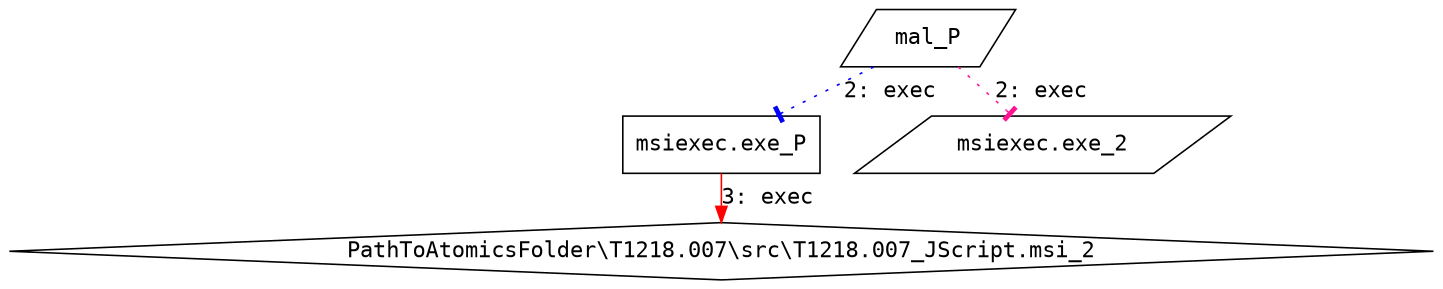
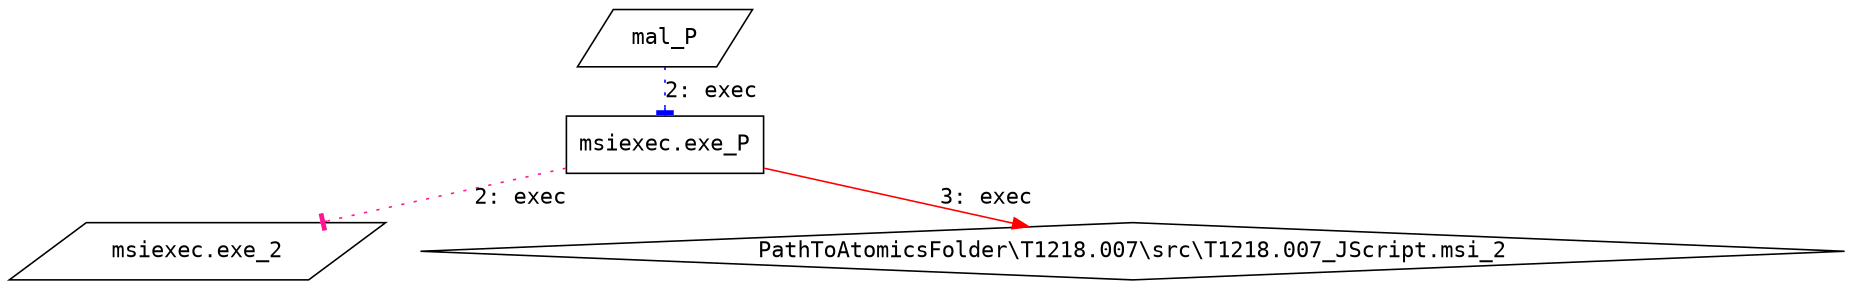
edge "mal_P" -> "msiexec.exe_2": now "msiexec.exe_P" -> "msiexec.exe_2"
